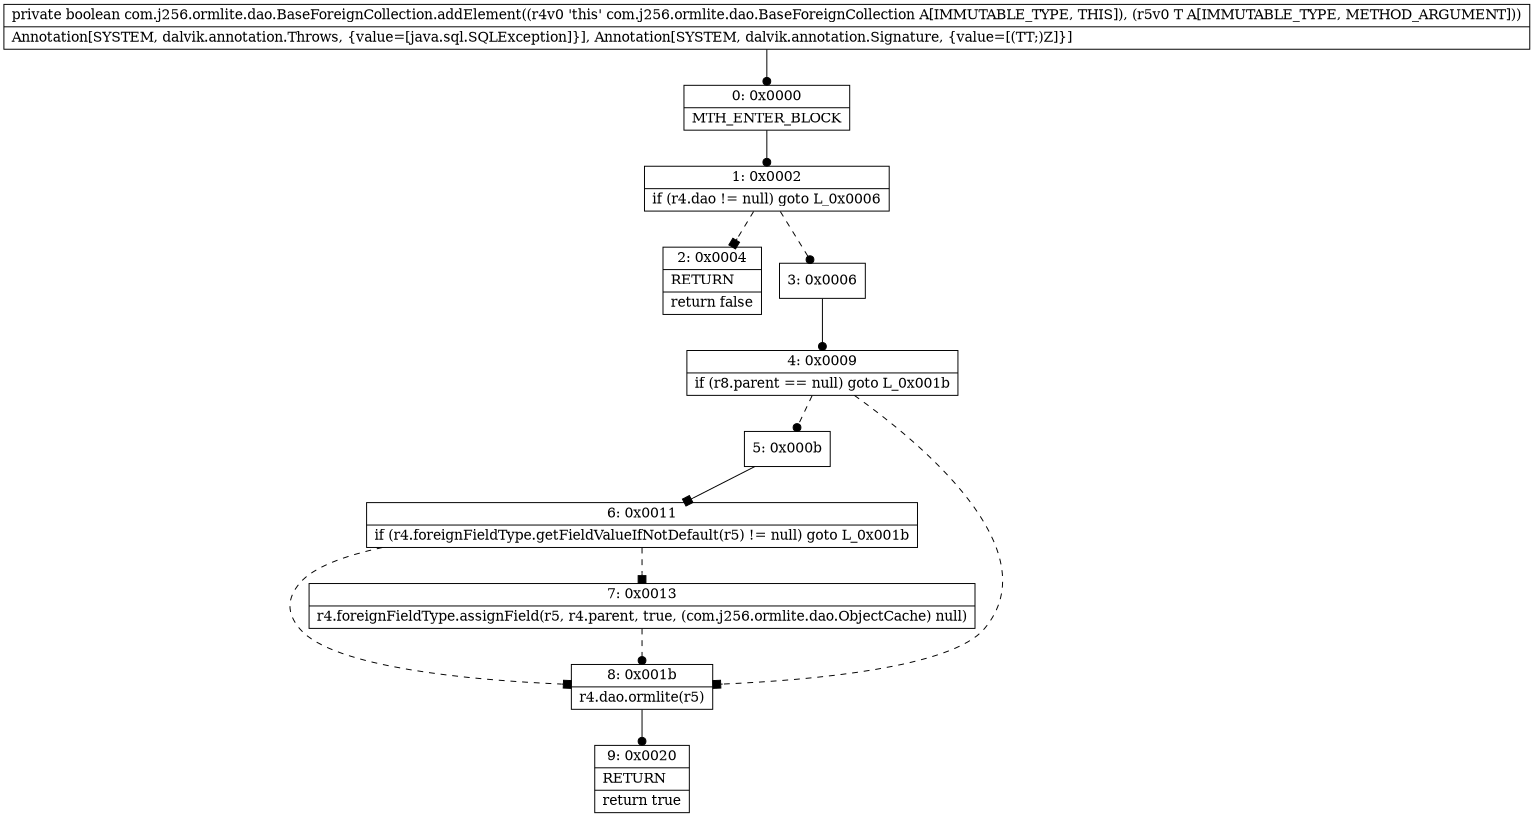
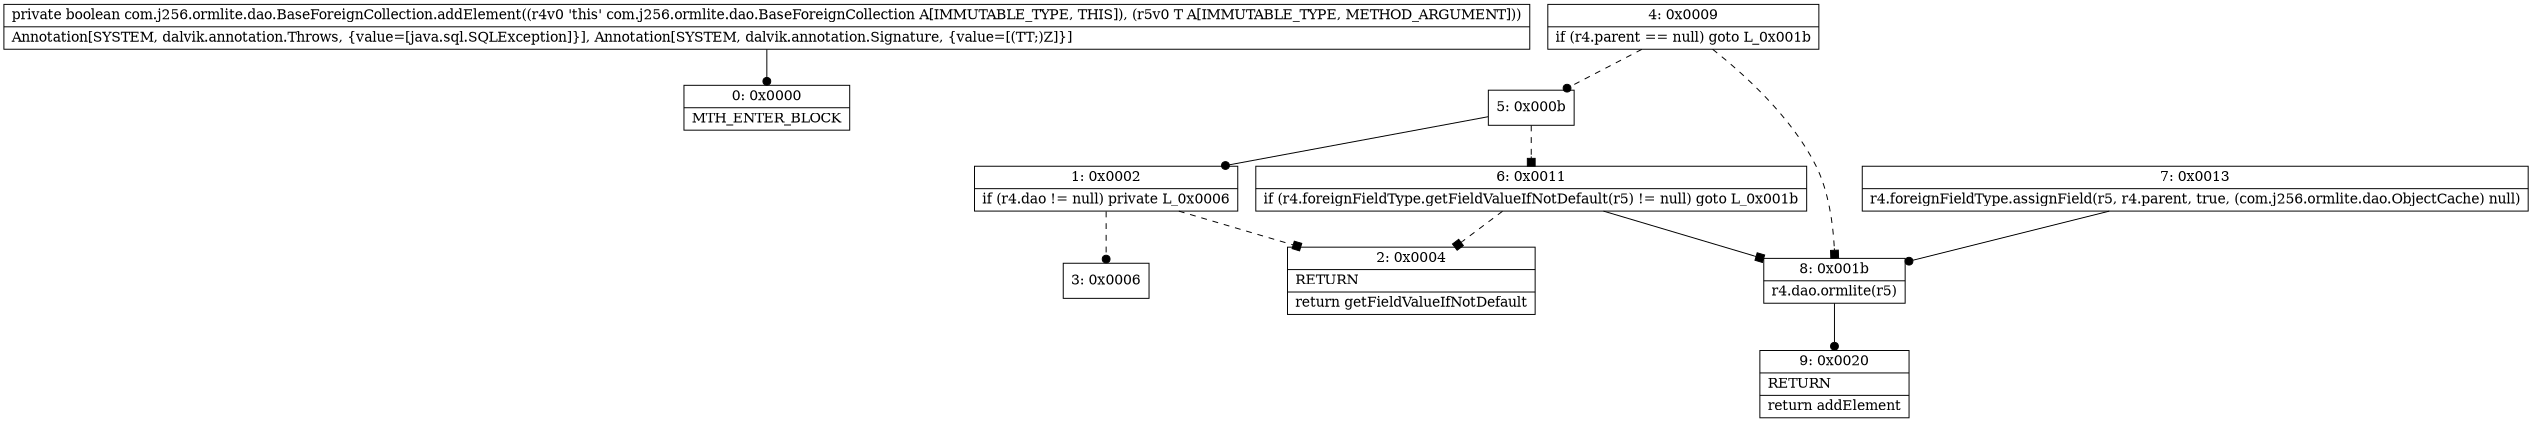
edge "0: 0x0000" -> "1: 0x0002": now "5: 0x000b" -> "1: 0x0002"
node "1: 0x0002": text "if (r4.dao != null) goto L_0x0006" -> "if (r4.dao != null) private L_0x0006"
node "2: 0x0004": text "return false" -> "return getFieldValueIfNotDefault"
edge "3: 0x0006" -> "4: 0x0009": removed
node "4: 0x0009": text "if (r8.parent == null) goto L_0x001b" -> "if (r4.parent == null) goto L_0x001b"
edge "5: 0x000b" -> "6: 0x0011": style solid -> dashed
edge "6: 0x0011" -> "7: 0x0013": now "6: 0x0011" -> "2: 0x0004"
edge "7: 0x0013" -> "8: 0x001b": style dashed -> solid
edge "6: 0x0011" -> "8: 0x001b": style dashed -> solid
node "9: 0x0020": text "return true" -> "return addElement"
